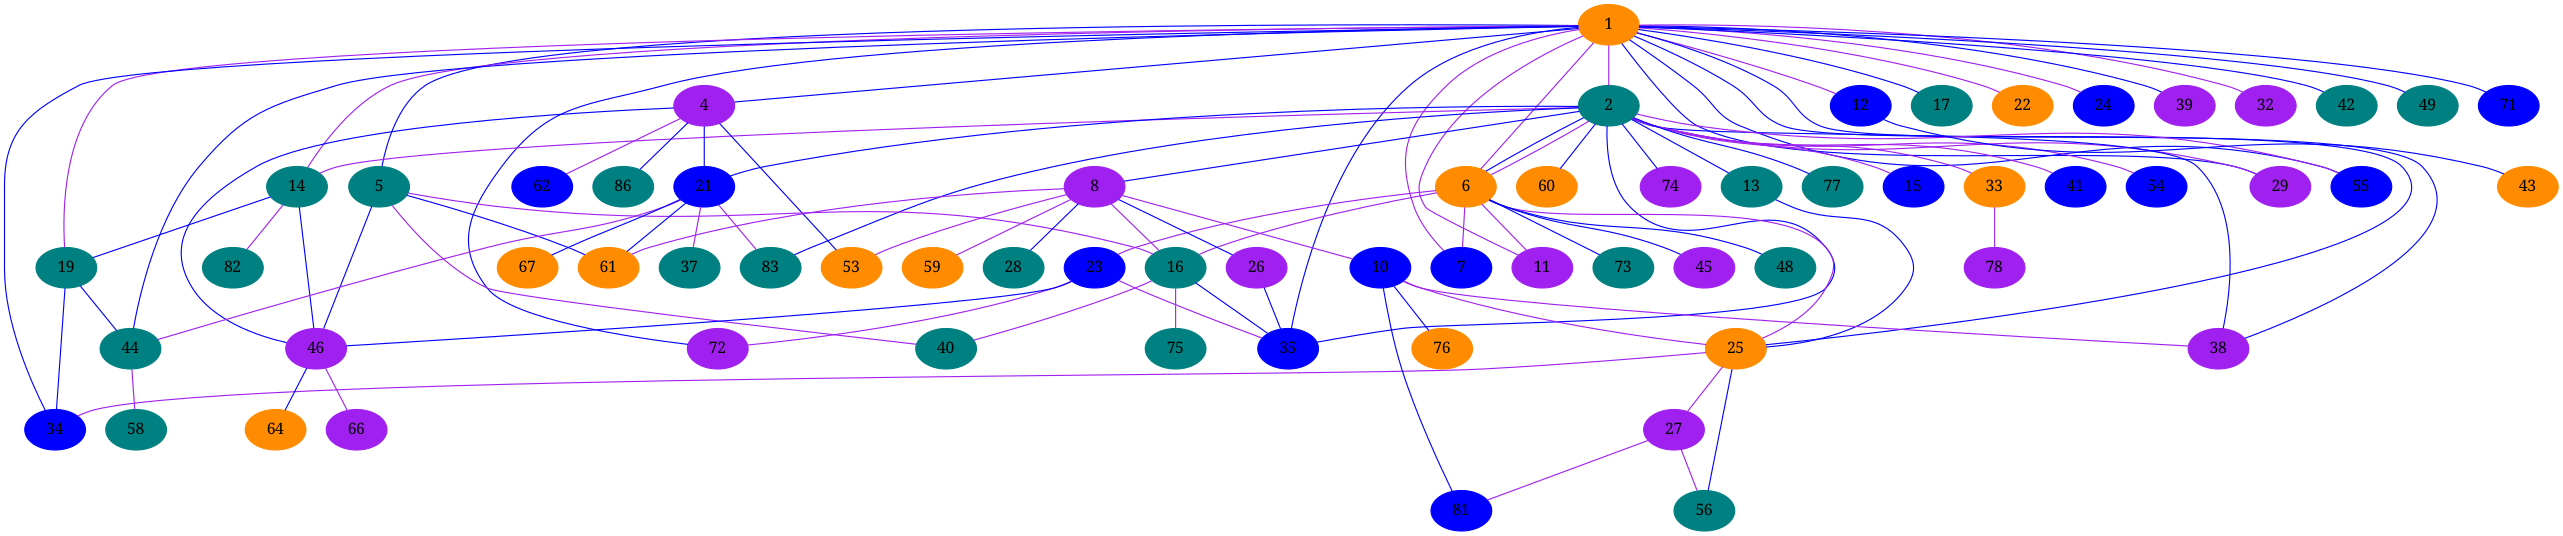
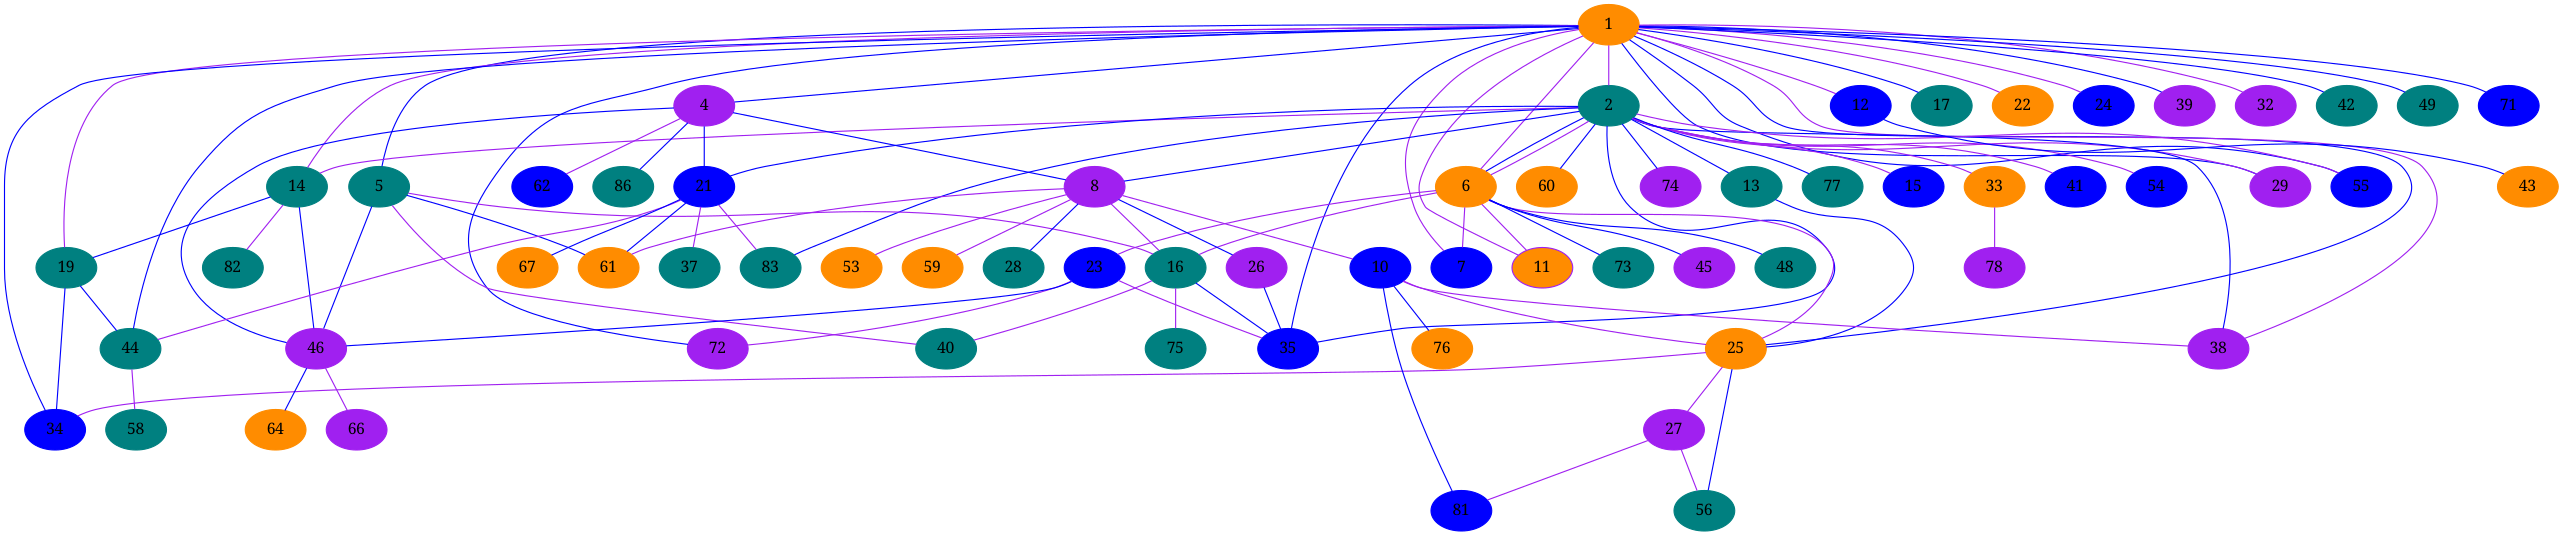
edge "1" -- "38": color blue -> purple
edge "4" -- "53": now "4" -- "8"
node "11": fillcolor purple -> darkorange
